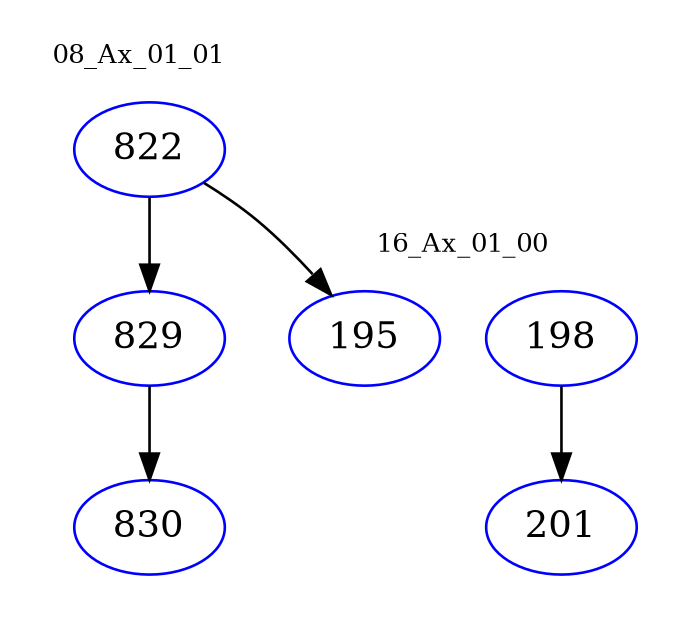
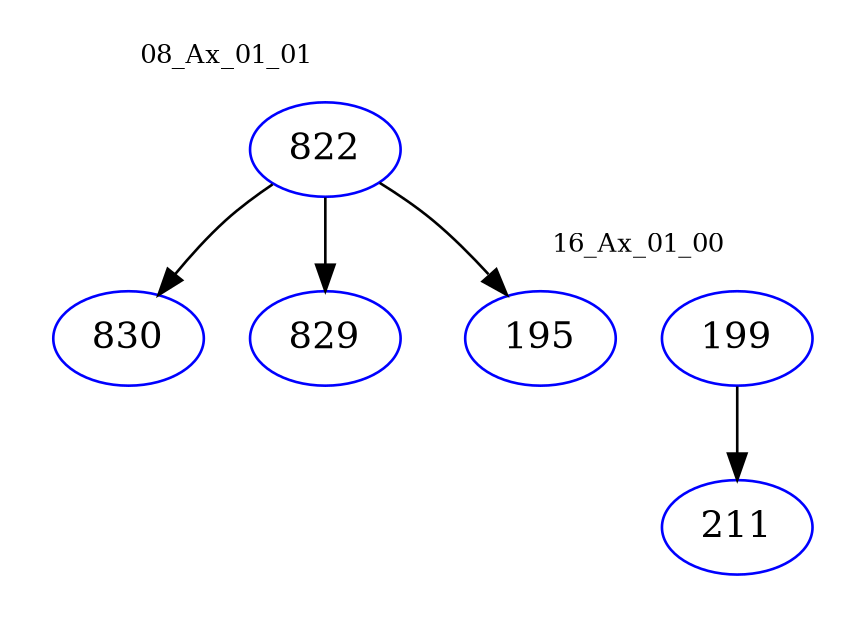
node "198": label "198" -> "199"
edge "829" -> "830": now "822" -> "830"
node "201": label "201" -> "211"
